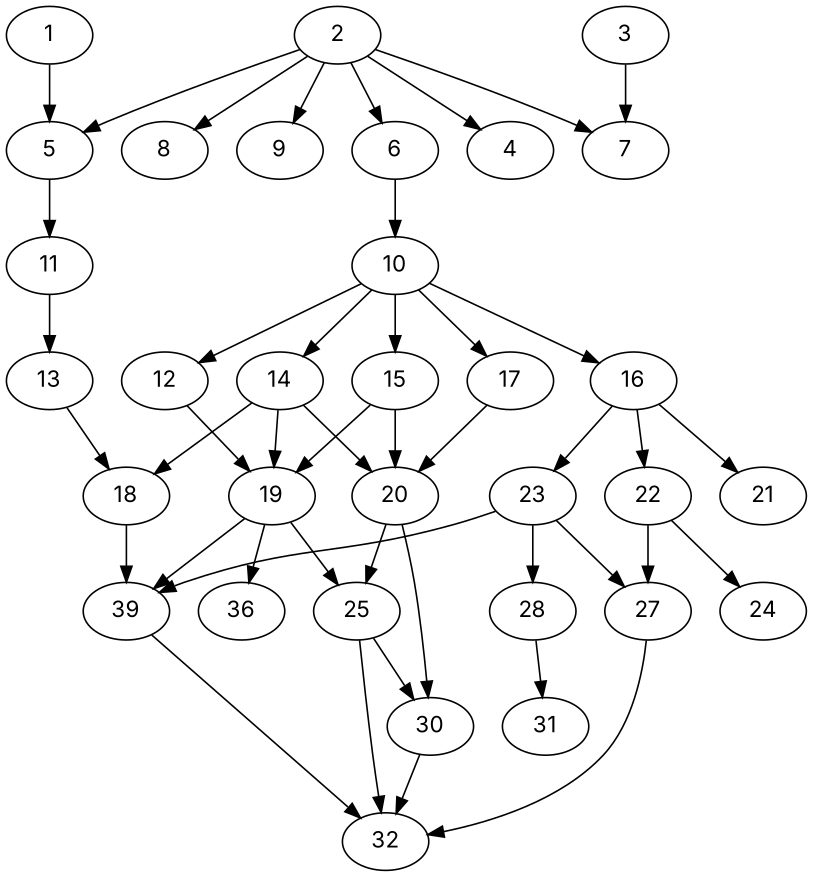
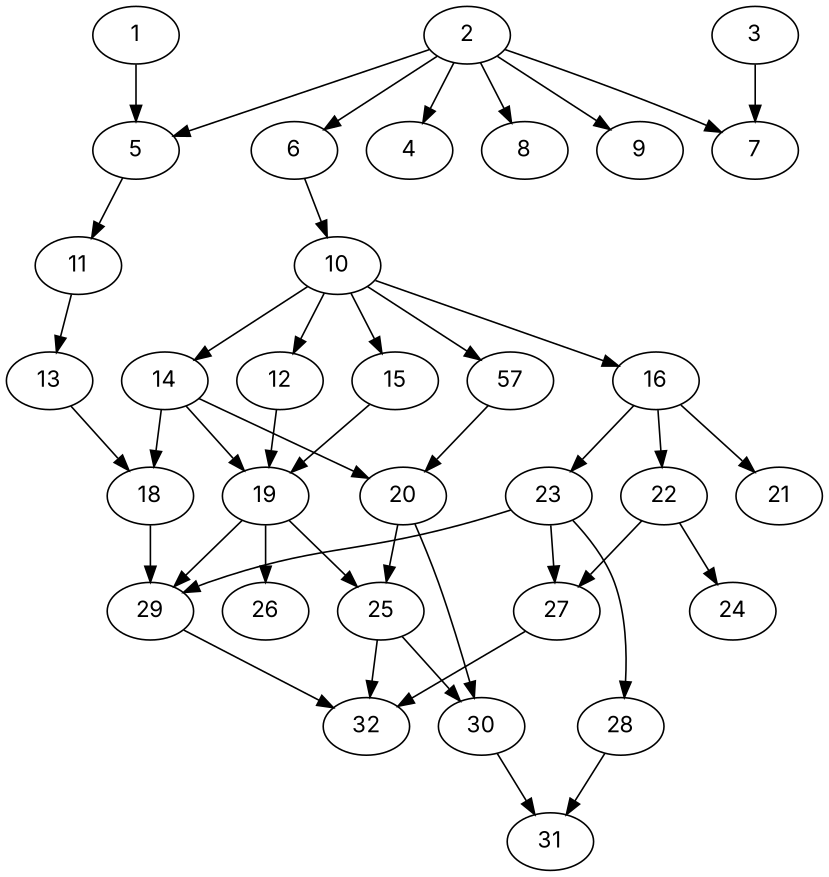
node "17": label "17" -> "57"
edge "15" -> "20": removed
node "39": label "39" -> "29"
node "36": label "36" -> "26"
edge "30" -> "32": now "30" -> "31"
